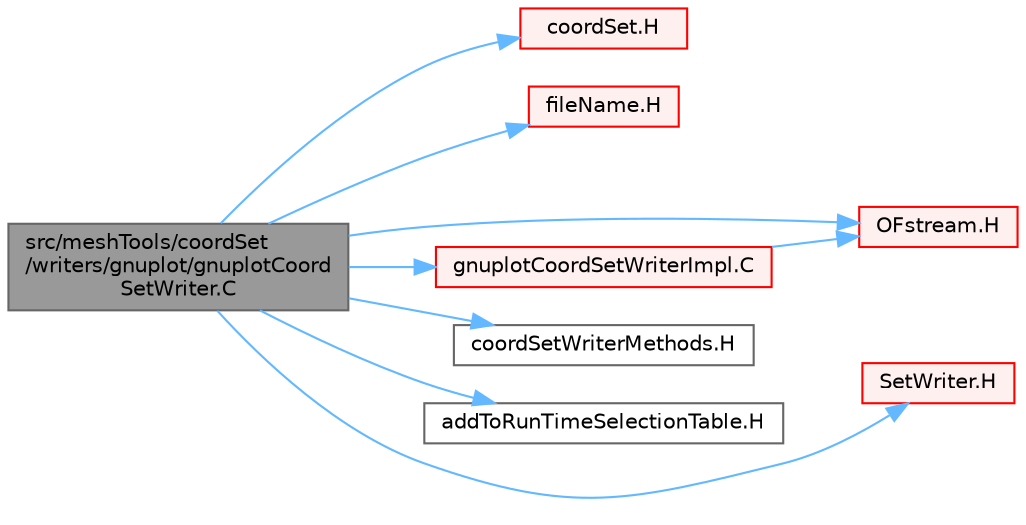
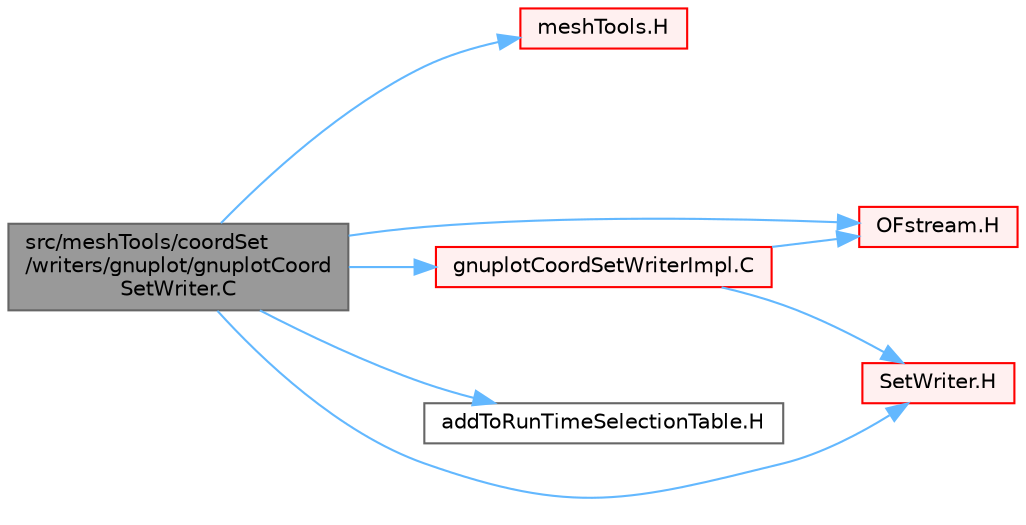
node "coordSet.H": label "coordSet.H" -> "meshTools.H"
node "fileName.H": removed
edge "gnuplotCoordSetWriterImpl.C" -> "SetWriter.H": added
node "coordSetWriterMethods.H": removed
